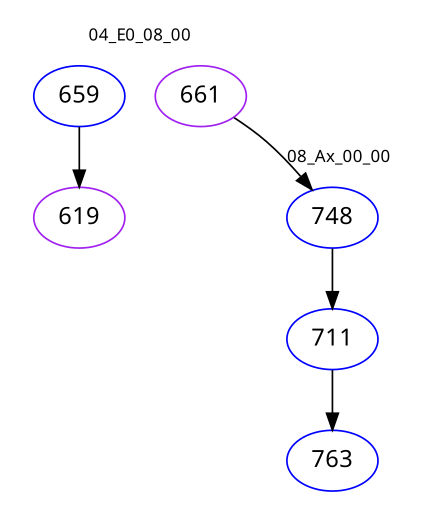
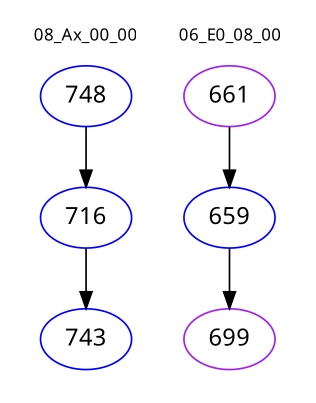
cluster "04_E0_08_00": label "04_E0_08_00" -> "06_E0_08_00"
edge "661" -> "748": now "661" -> "659"
node "619": label "619" -> "699"
node "711": label "711" -> "716"
node "763": label "763" -> "743"
